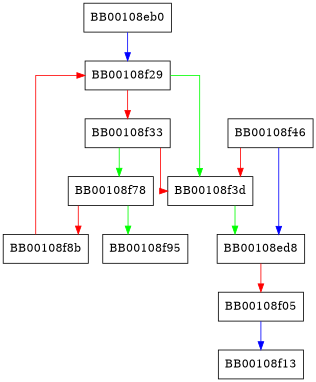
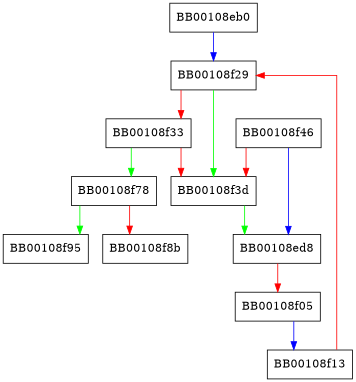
edge "BB00108f8b" -> "BB00108f29": now "BB00108f13" -> "BB00108f29"
